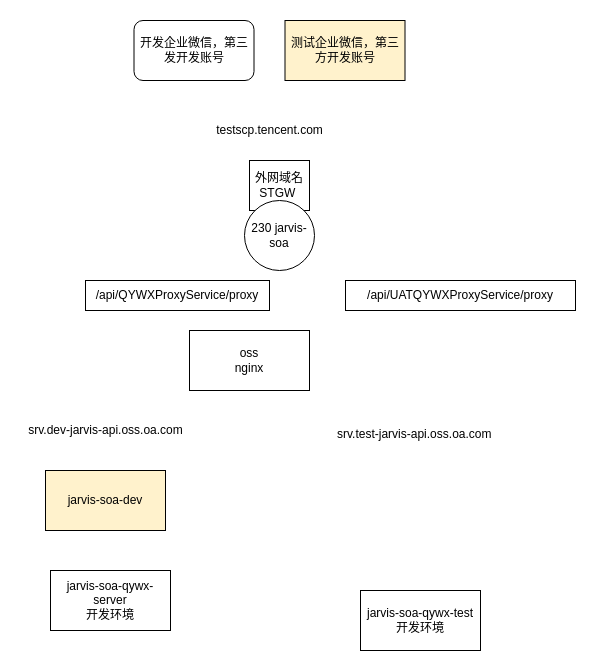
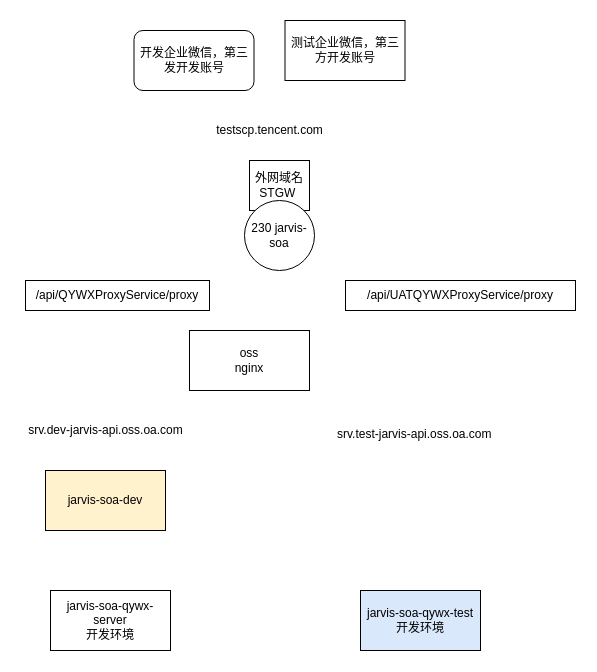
node "开发企业微信，第三发开发账号": moved (194, 51) -> (194, 61)
node "测试企业微信，第三方开发账号": fillcolor #fff2cc -> #ffffff
node "/api/QYWXProxyService/proxy": moved (178, 296) -> (118, 296)
node "jarvis-soa-qywx-server 开发环境": moved (111, 601) -> (111, 621)
node "jarvis-soa-qywx-test 开发环境": fillcolor #ffffff -> #dae8fc
